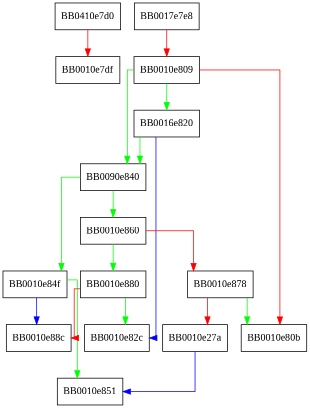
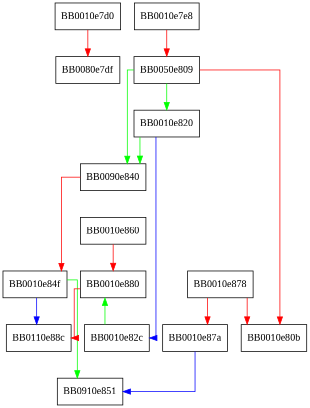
node "BB0410e7d0": label "BB0410e7d0" -> "BB0010e7d0"
node "BB0017e7e8": label "BB0017e7e8" -> "BB0010e7e8"
node "BB0010e7df": label "BB0010e7df" -> "BB0080e7df"
node "BB0010e809": label "BB0010e809" -> "BB0050e809"
node "BB0016e820": label "BB0016e820" -> "BB0010e820"
edge "BB0090e840" -> "BB0010e860": removed
edge "BB0090e840" -> "BB0010e84f": color green -> red
edge "BB0010e860" -> "BB0010e878": removed
edge "BB0010e860" -> "BB0010e880": color green -> red
edge "BB0010e880" -> "BB0010e82c": reversed
edge "BB0010e878" -> "BB0010e80b": color green -> red
node "BB0010e88c": label "BB0010e88c" -> "BB0110e88c"
node "BB0010e27a": label "BB0010e27a" -> "BB0010e87a"
node "BB0010e851": label "BB0010e851" -> "BB0910e851"
